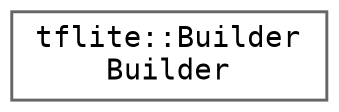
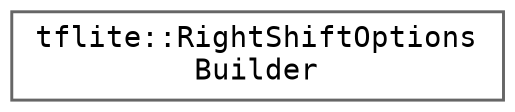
node "tflite::Builder Builder": label "tflite::Builder Builder" -> "tflite::RightShiftOptions Builder"
